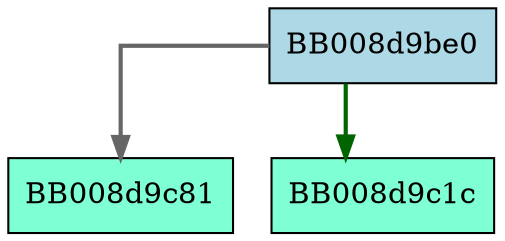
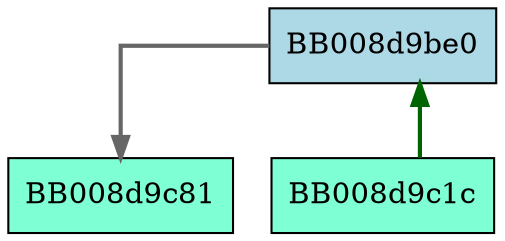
edge "BB008d9be0" -> "BB008d9c1c": reversed
